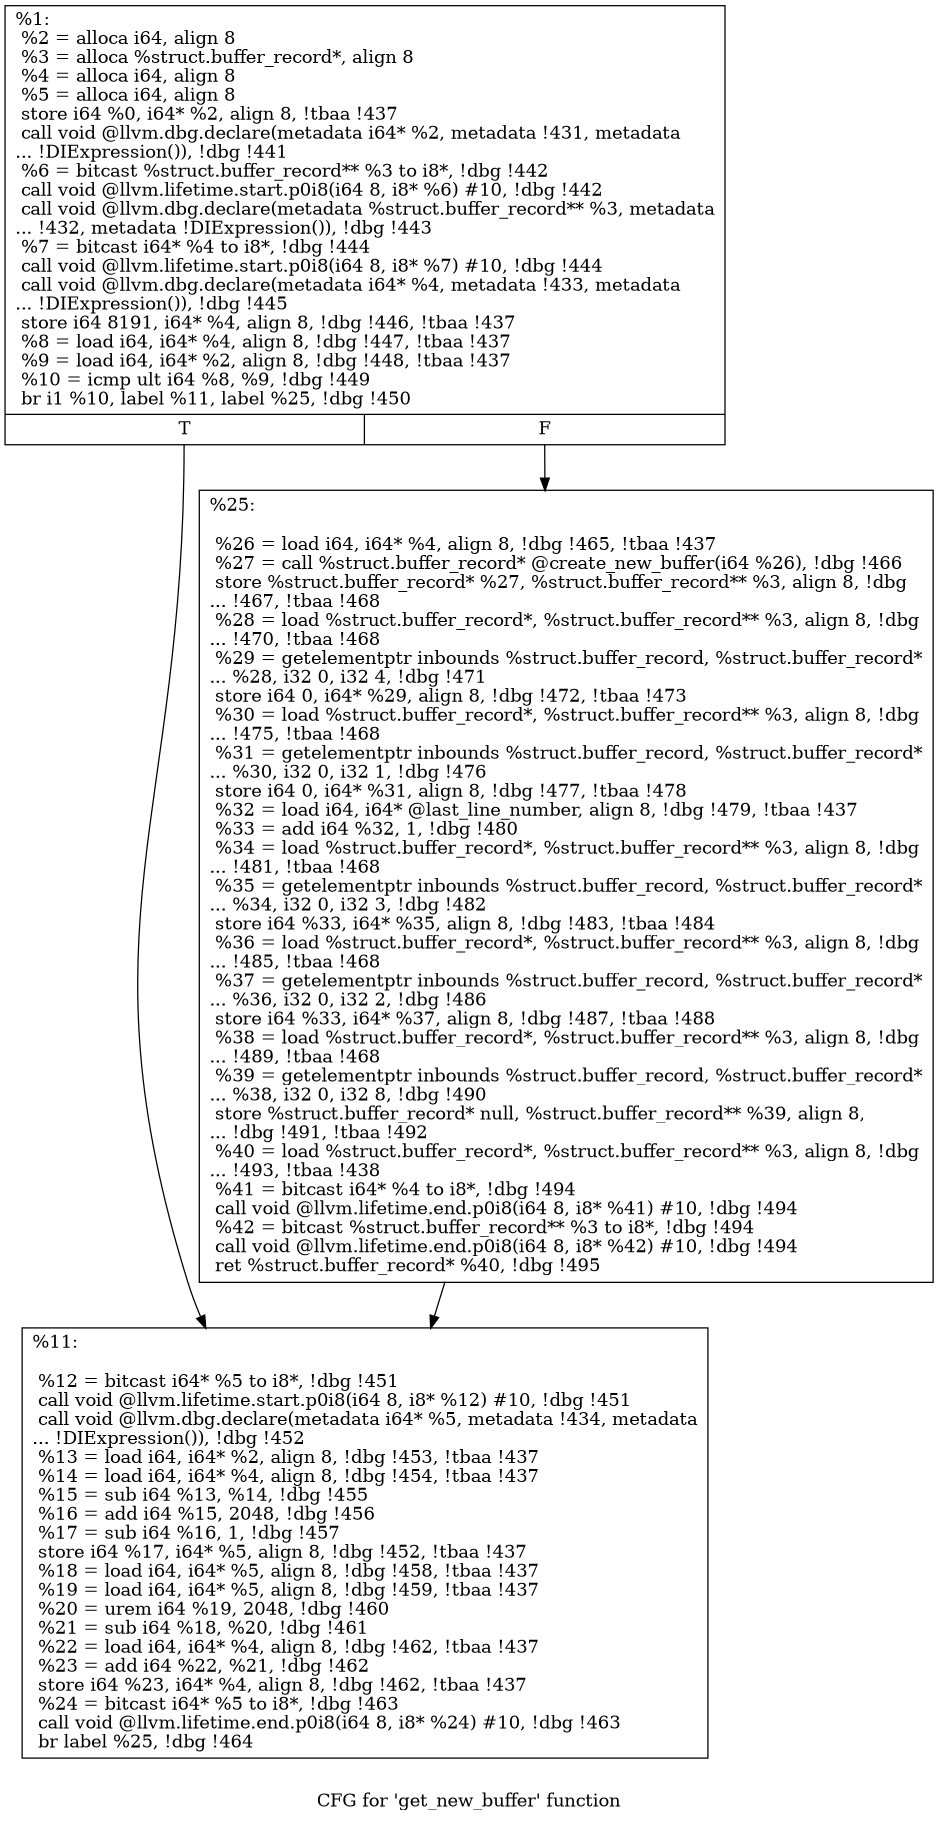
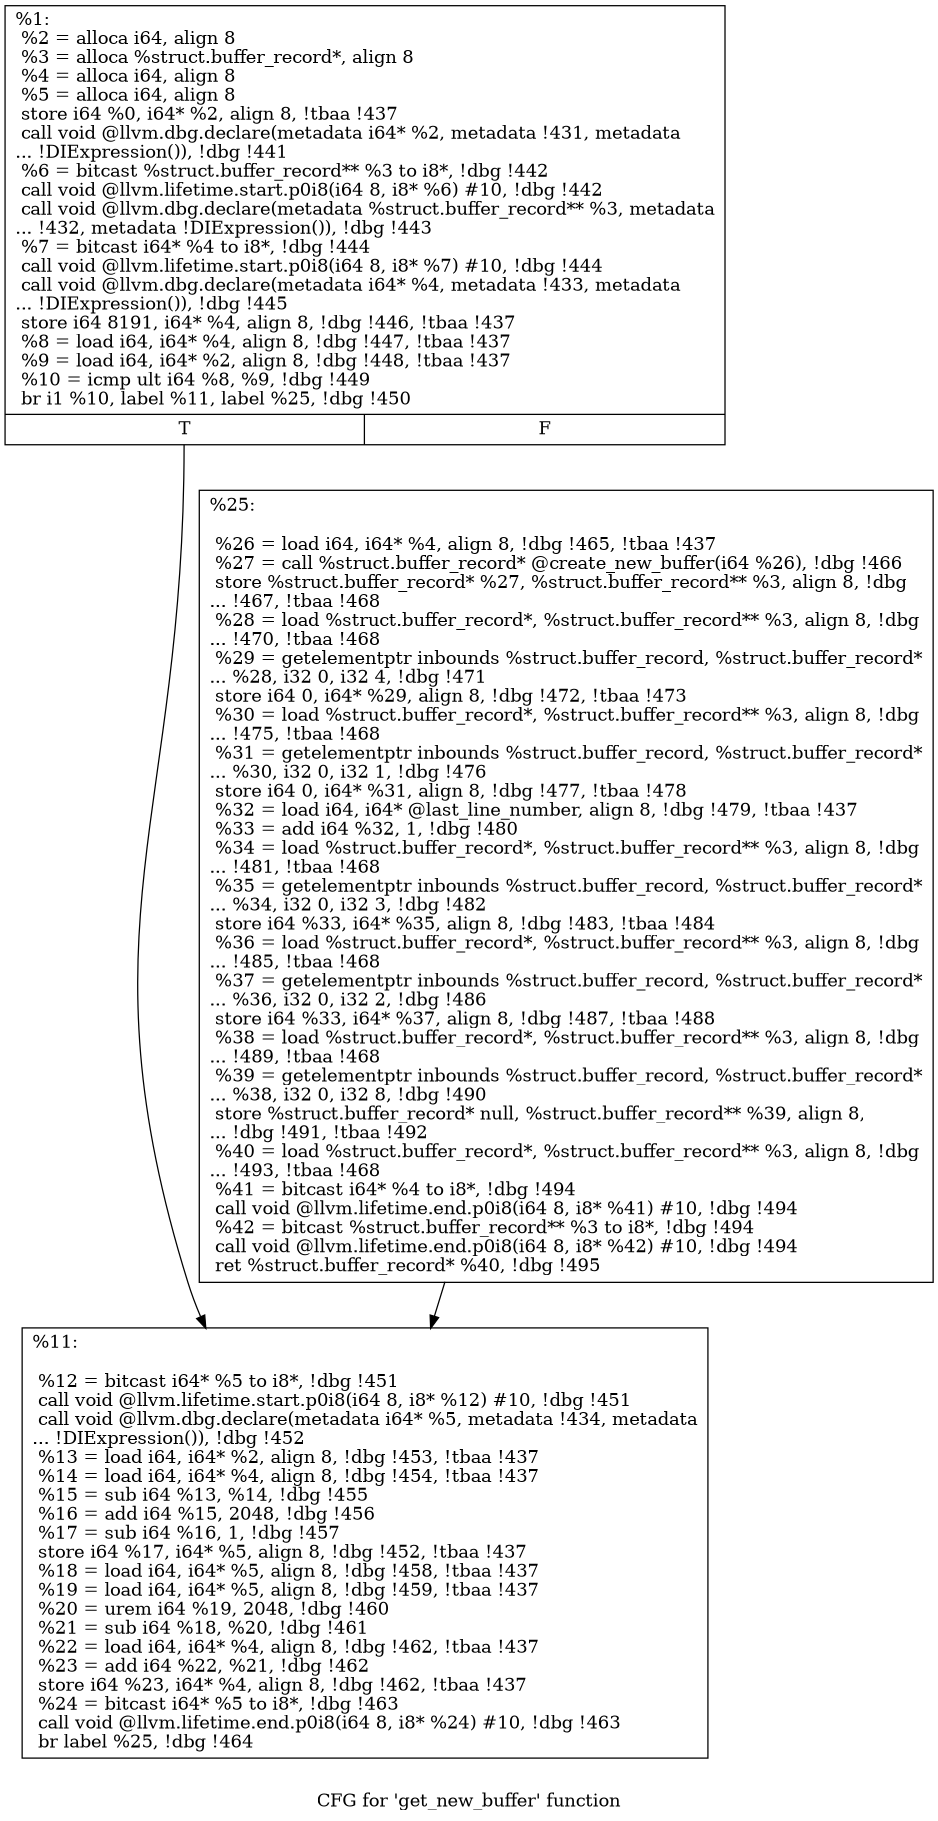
edge "%1:" -> "%25:": removed
node "%25:": text "... !493, !tbaa !438" -> "... !493, !tbaa !468"
